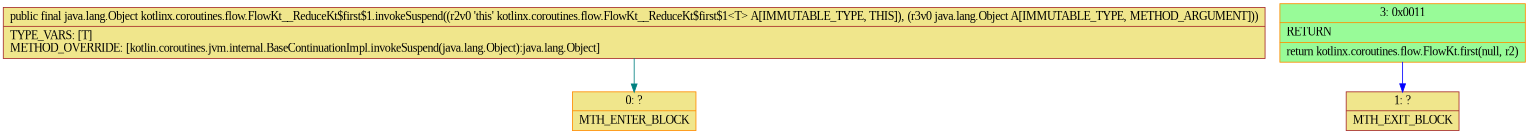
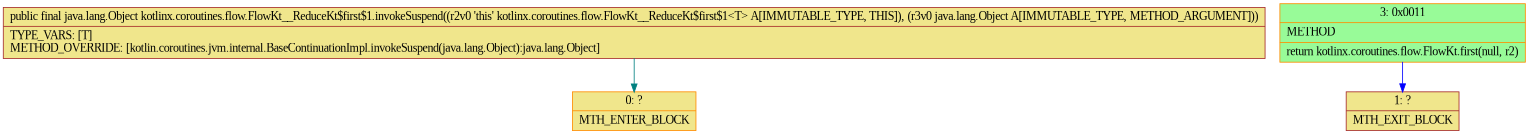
node "3: 0x0011": text "RETURN" -> "METHOD"
